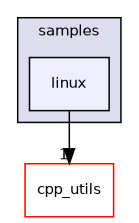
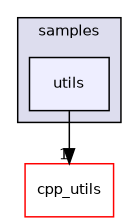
node "linux": label "linux" -> "utils"
